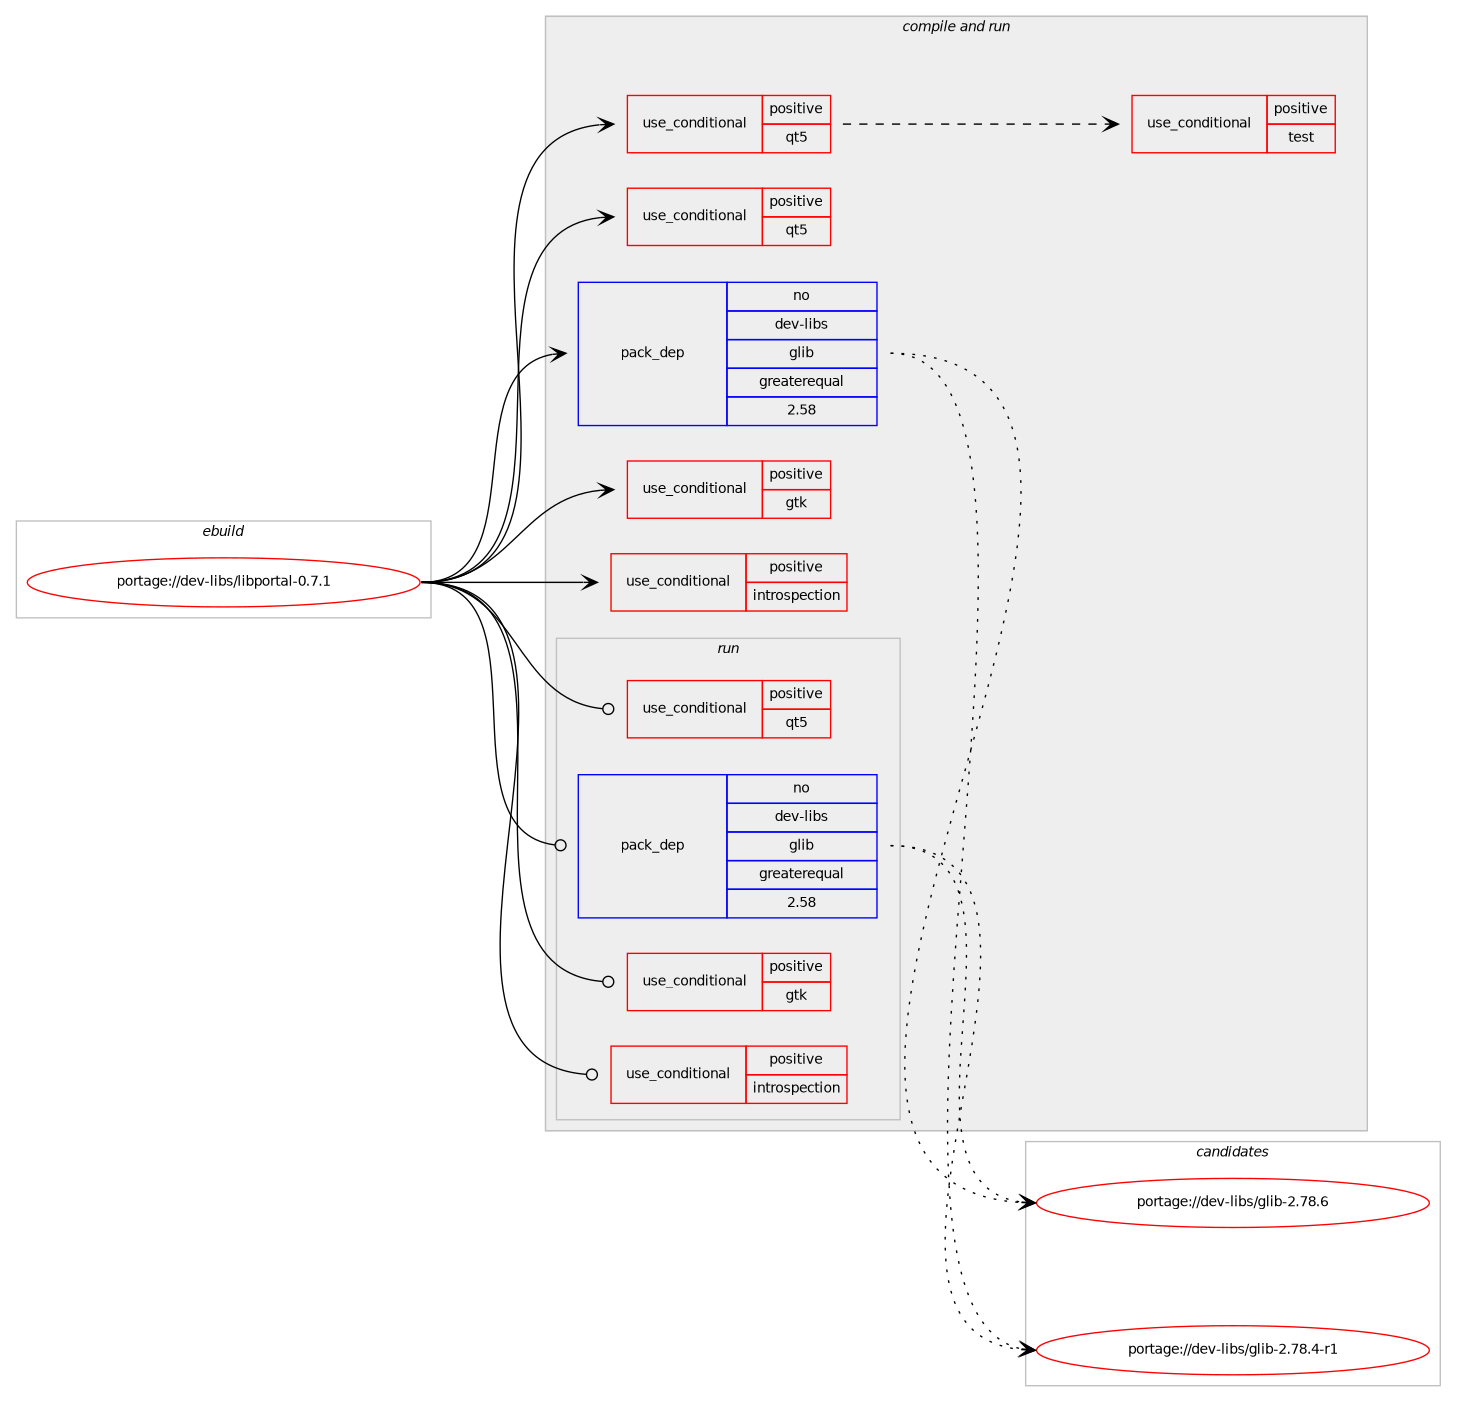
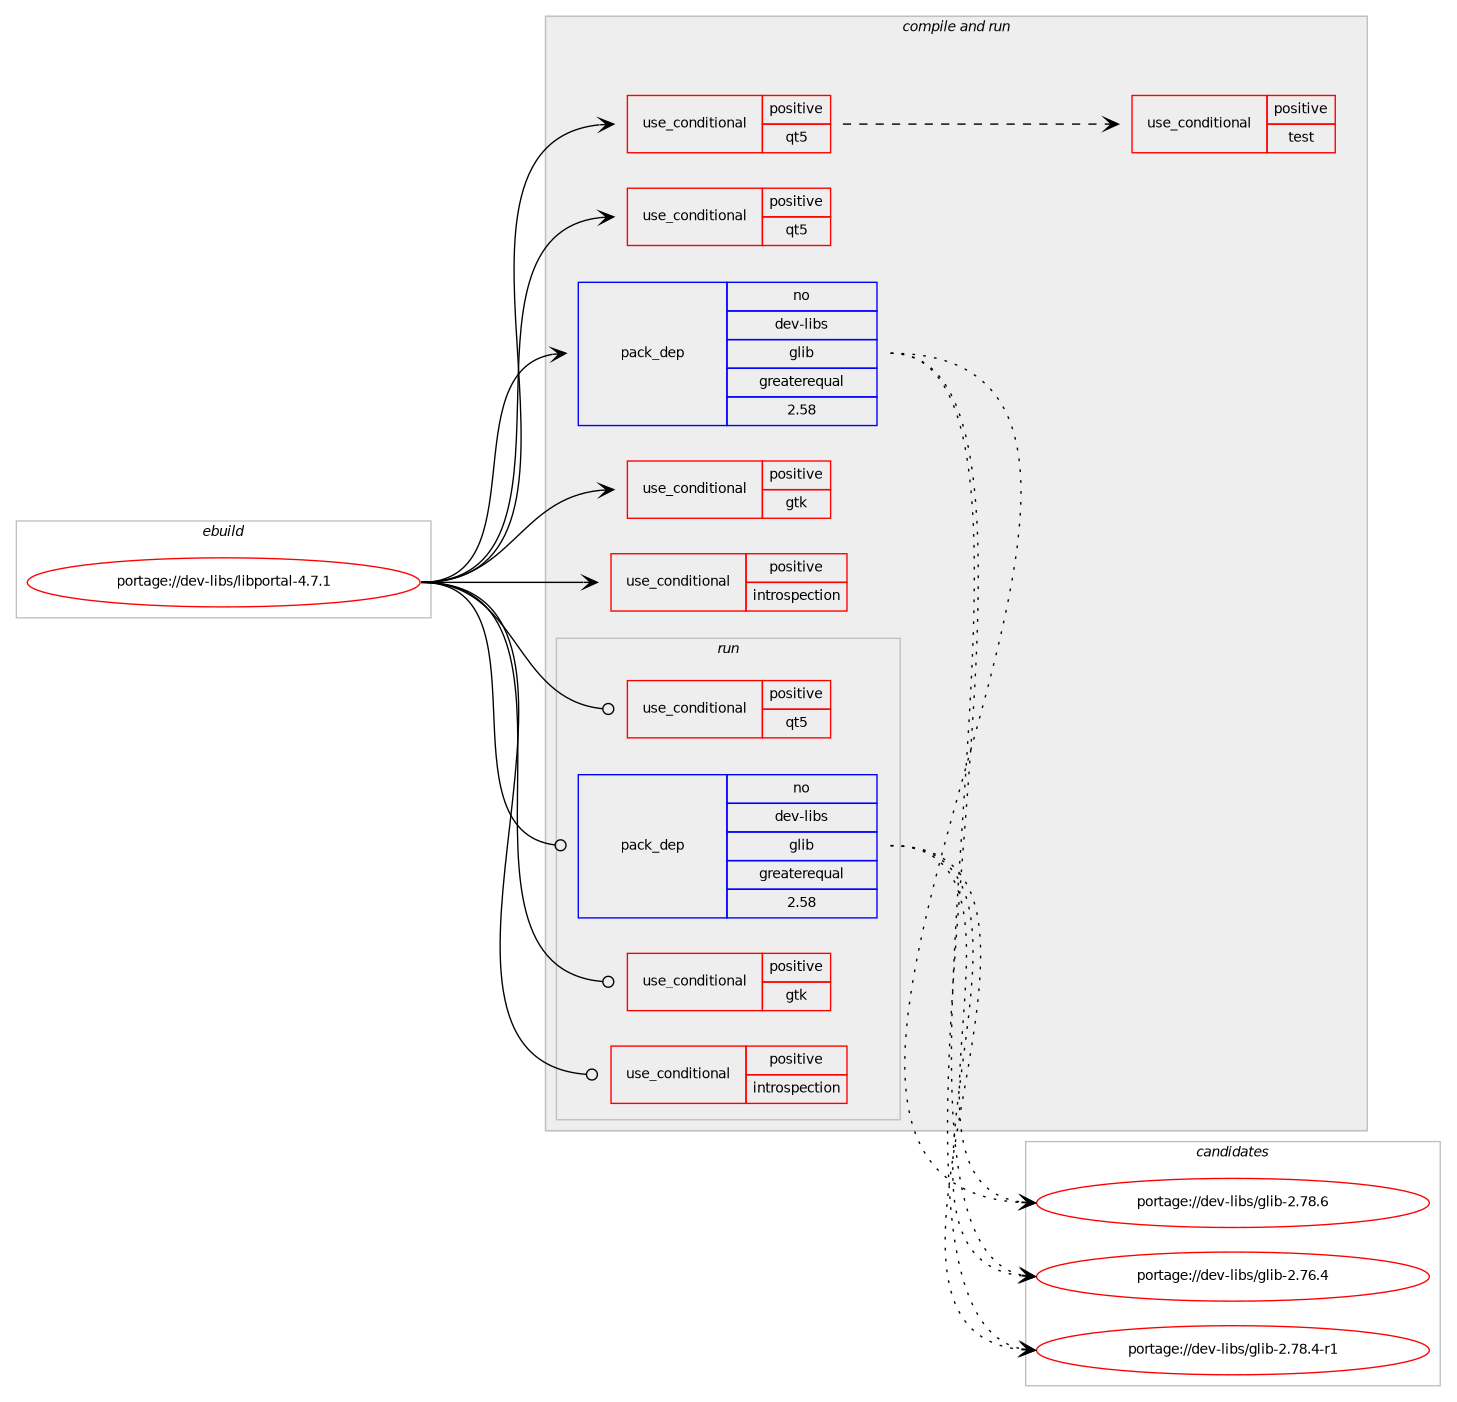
node "portage://dev-libs/libportal-0.7.1": label "portage://dev-libs/libportal-0.7.1" -> "portage://dev-libs/libportal-4.7.1"
node "portage://dev-libs/glib-2.76.4": added
